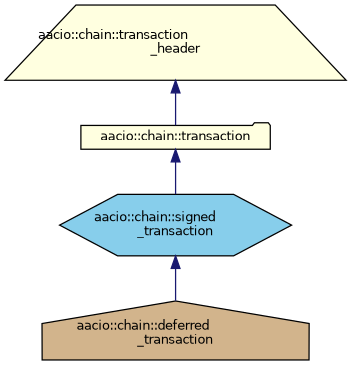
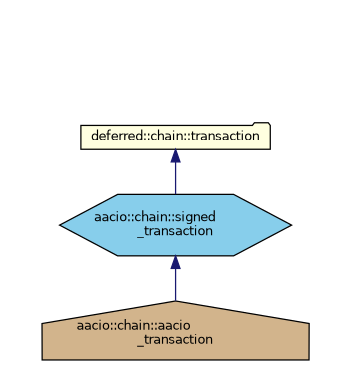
node "aacio::chain::transaction _header": removed
node "aacio::chain::transaction": label "aacio::chain::transaction" -> "deferred::chain::transaction"
node "aacio::chain::deferred _transaction": label "aacio::chain::deferred _transaction" -> "aacio::chain::aacio _transaction"
